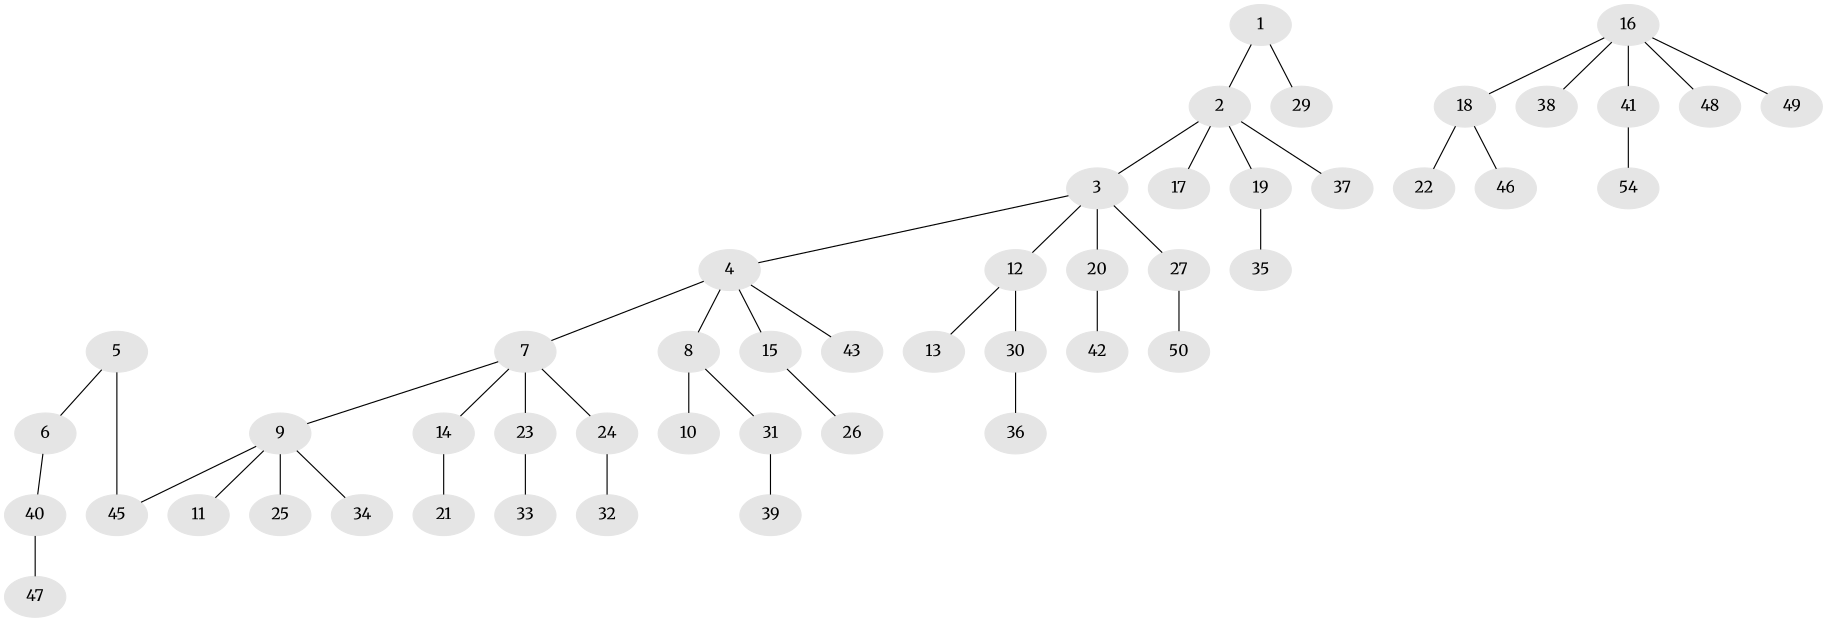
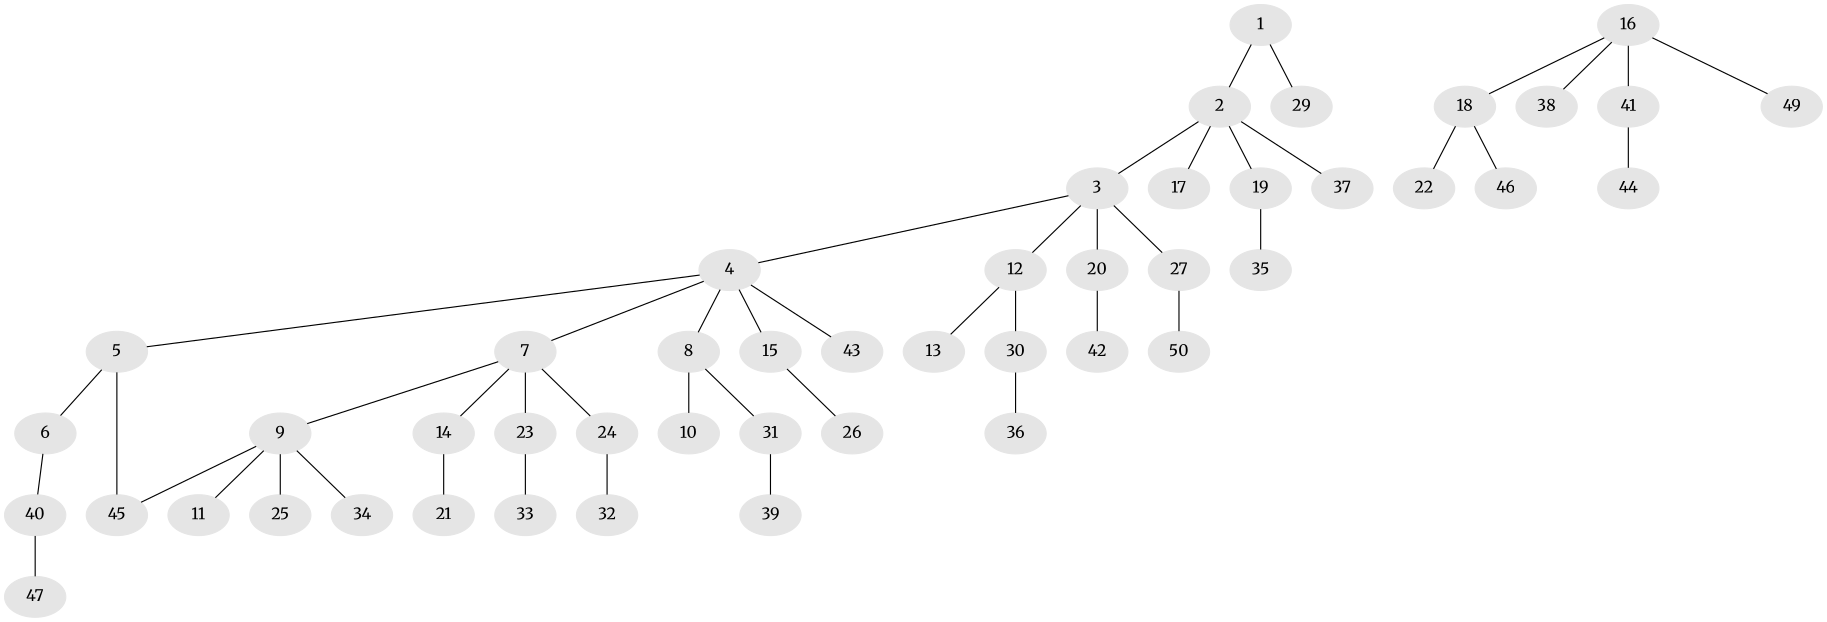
node "48": removed
node "54": label "54" -> "44"
edge "4" -- "5": added
